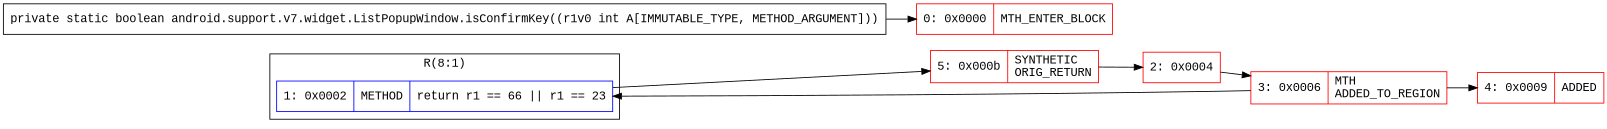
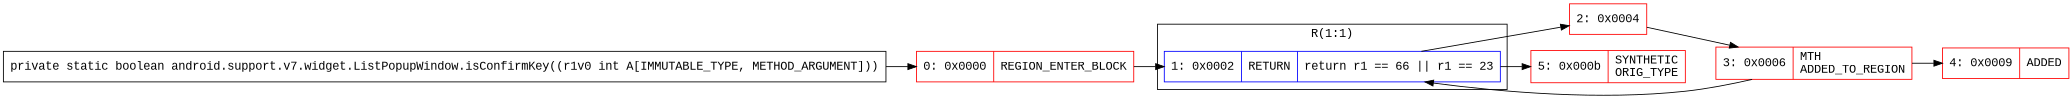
node "0: 0x0000": text "MTH_ENTER_BLOCK" -> "REGION_ENTER_BLOCK"
cluster "R(8:1)": label "R(8:1)" -> "R(1:1)"
edge "5: 0x000b" -> "2: 0x0004": now "1: 0x0002" -> "2: 0x0004"
edge "0: 0x0000" -> "1: 0x0002": added
node "5: 0x000b": text "ORIG_RETURN" -> "ORIG_TYPE"
node "1: 0x0002": text "METHOD" -> "RETURN"
